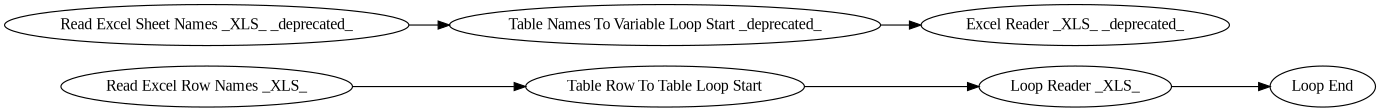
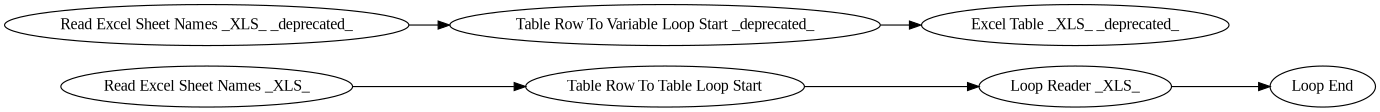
node "Table Names To Variable Loop Start _deprecated_": label "Table Names To Variable Loop Start _deprecated_" -> "Table Row To Variable Loop Start _deprecated_"
node "Excel Reader _XLS_ _deprecated_": label "Excel Reader _XLS_ _deprecated_" -> "Excel Table _XLS_ _deprecated_"
node "Read Excel Row Names _XLS_": label "Read Excel Row Names _XLS_" -> "Read Excel Sheet Names _XLS_"
